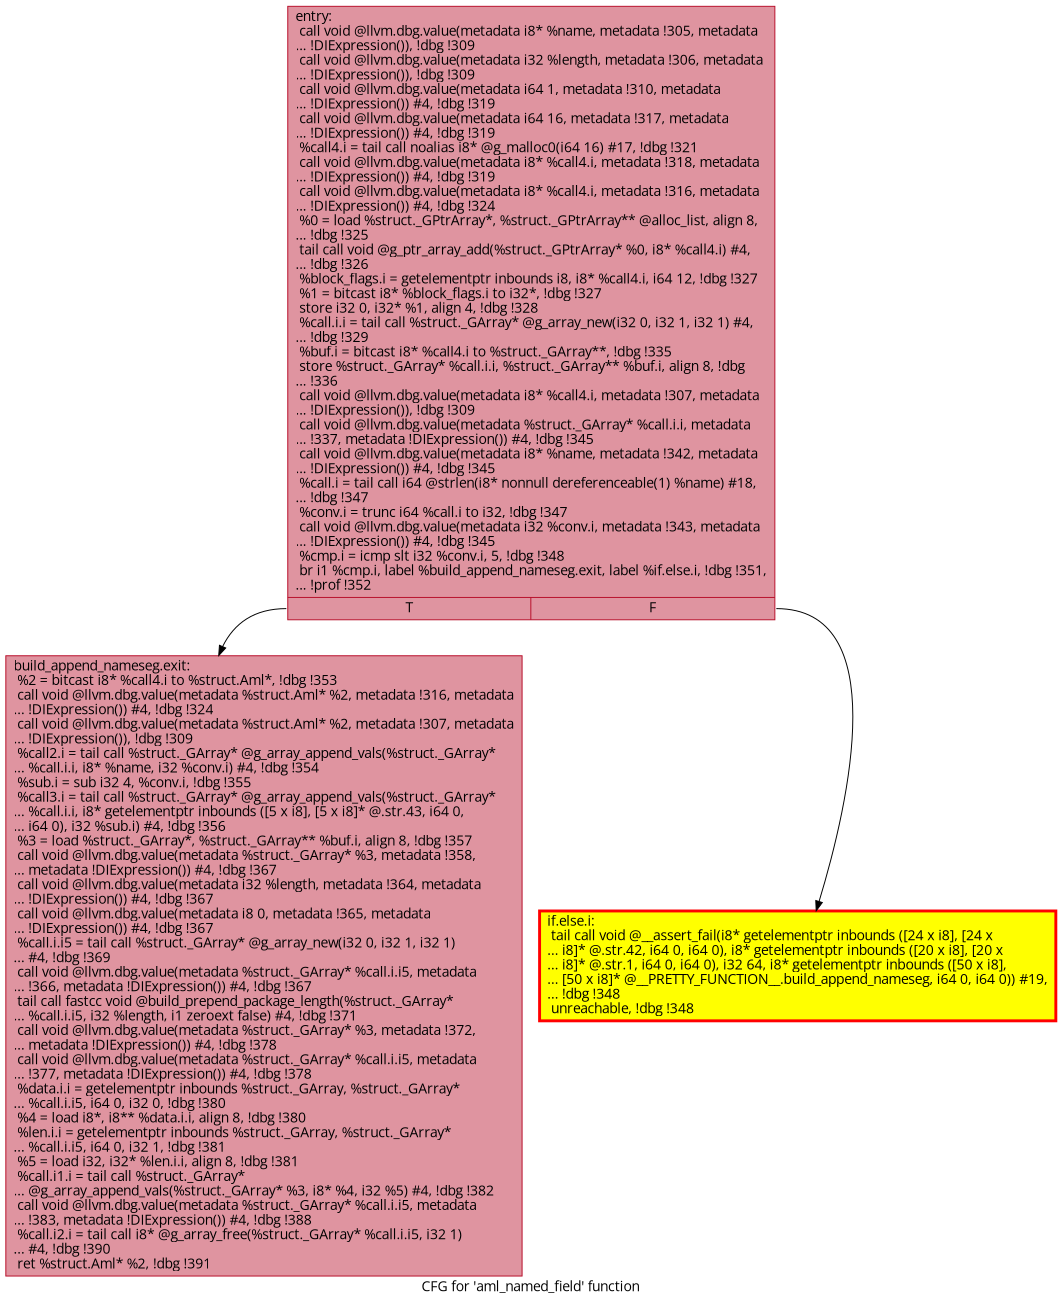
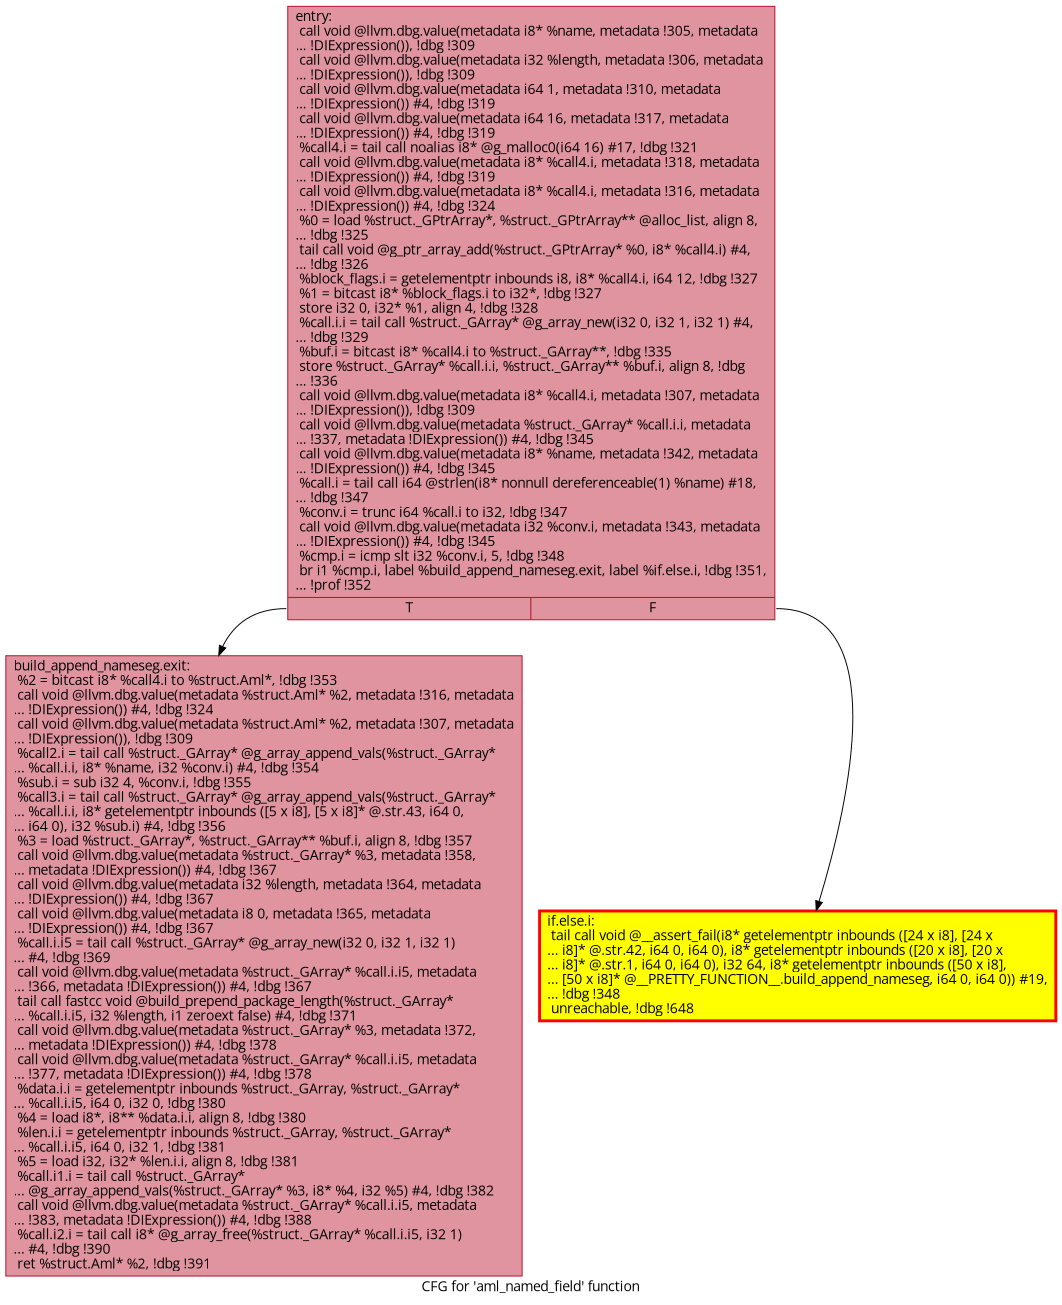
node "if.else.i:": text "unreachable, !dbg !348" -> "unreachable, !dbg !648"
